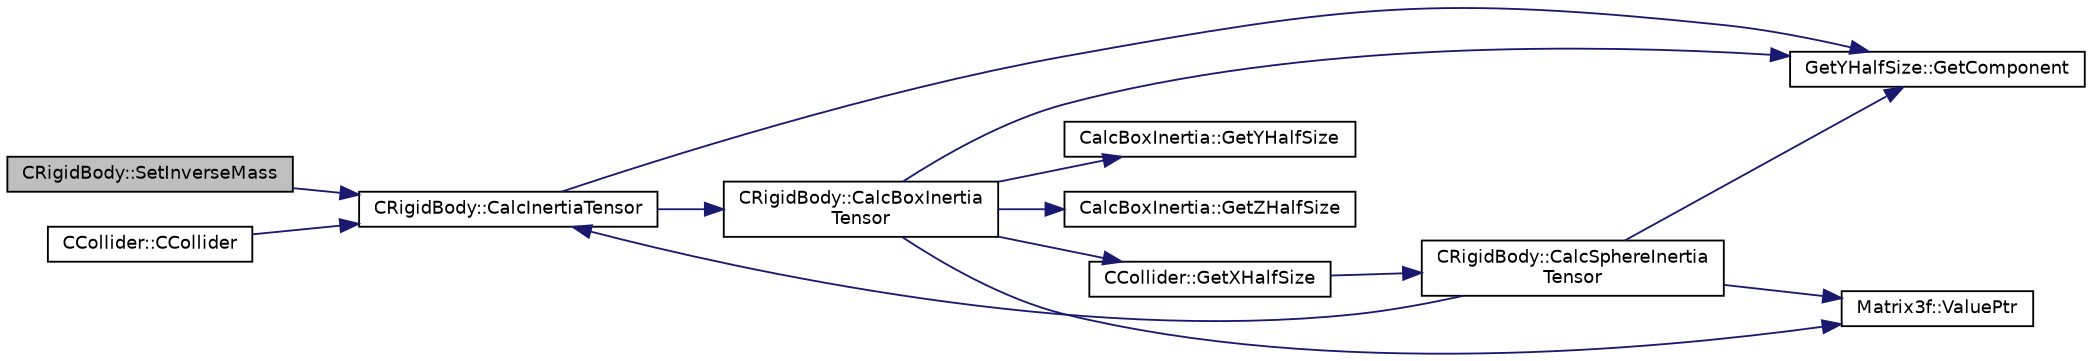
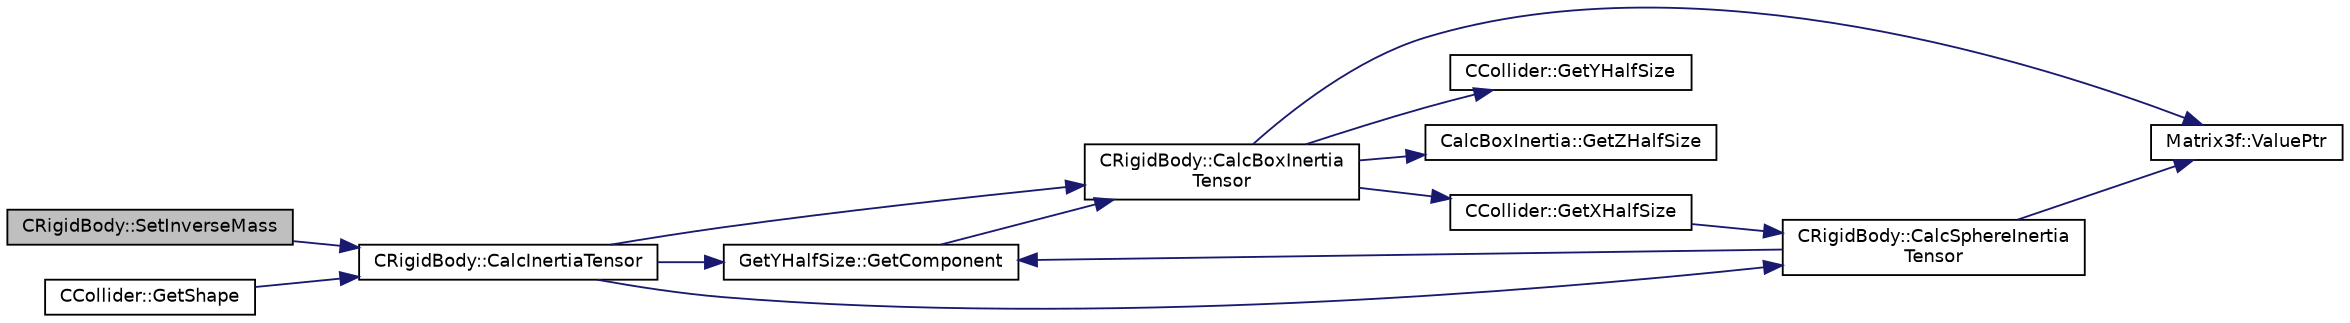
edge "CRigidBody::CalcBoxInertia Tensor" -> "GetYHalfSize::GetComponent": reversed
node "CalcBoxInertia::GetYHalfSize": label "CalcBoxInertia::GetYHalfSize" -> "CCollider::GetYHalfSize"
node "CCollider::CCollider": label "CCollider::CCollider" -> "CCollider::GetShape"
edge "CRigidBody::CalcSphereInertia Tensor" -> "CRigidBody::CalcInertiaTensor": reversed
